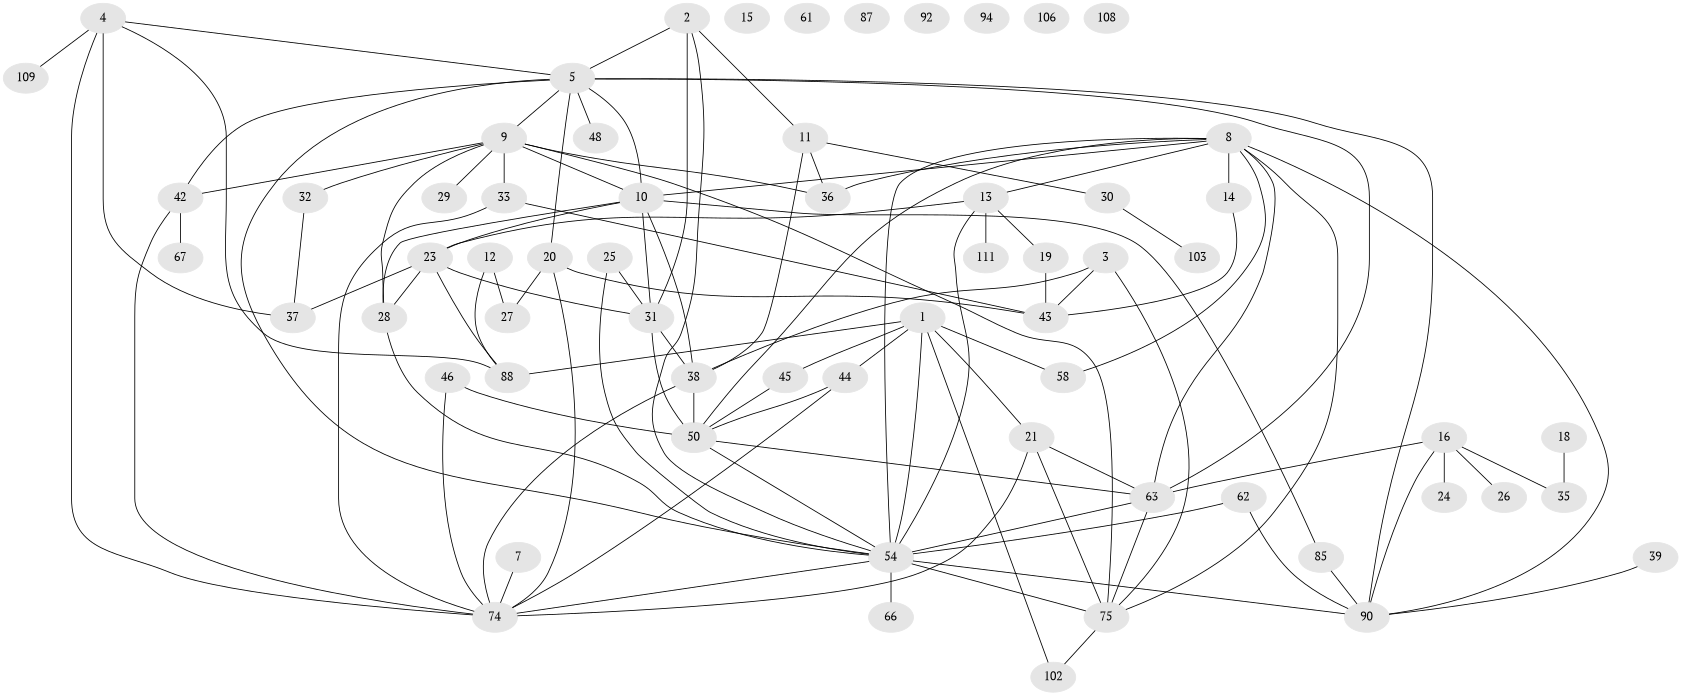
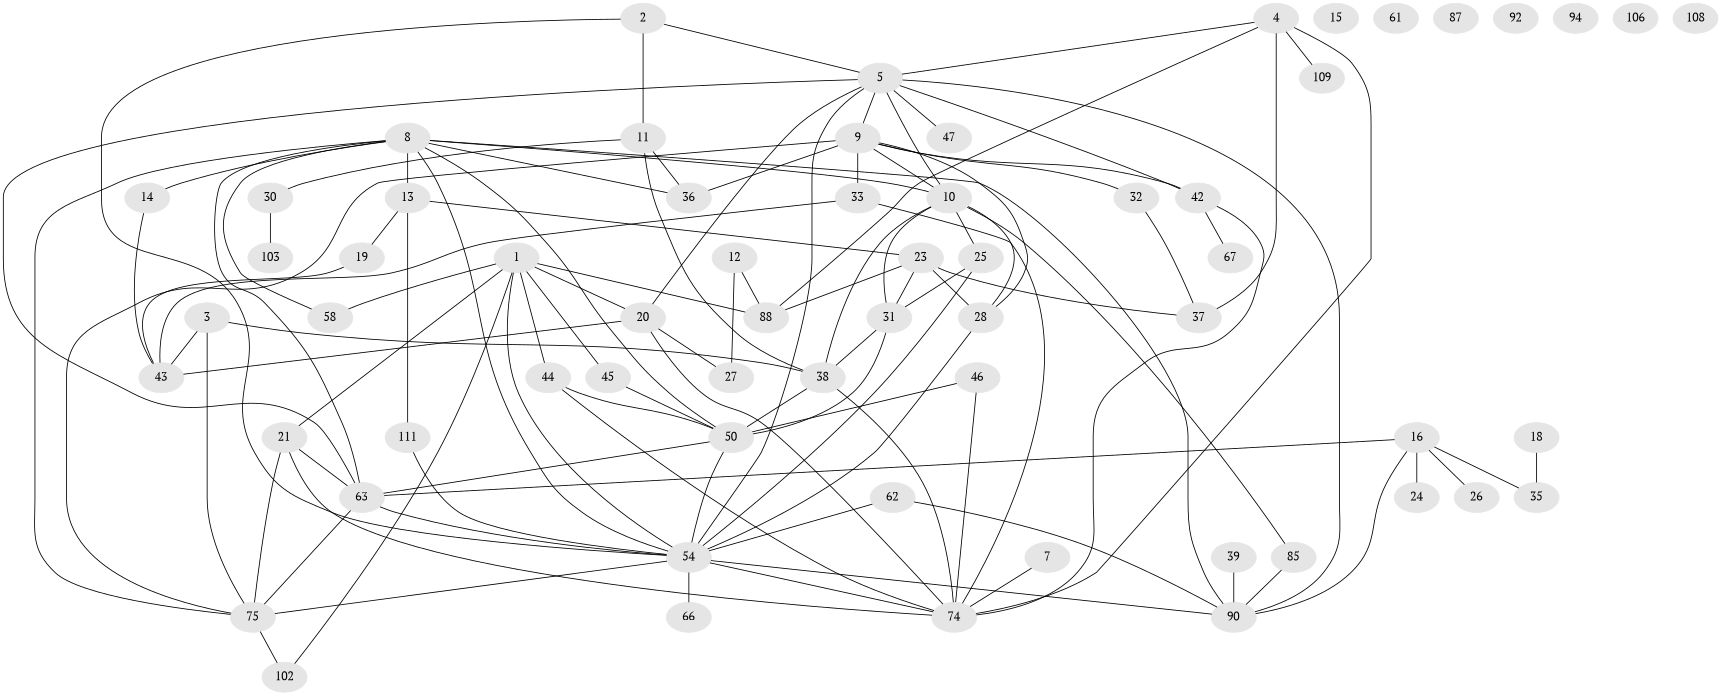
node "48": label "48" -> "47"
edge "2" -- "31": removed
node "29": removed
edge "10" -- "23": now "10" -- "25"
edge "1" -- "20": added
edge "13" -- "54": now "111" -- "54"
